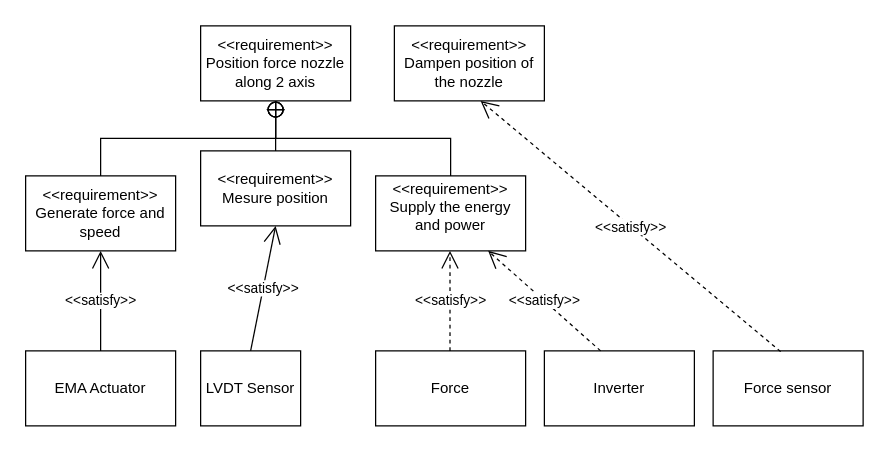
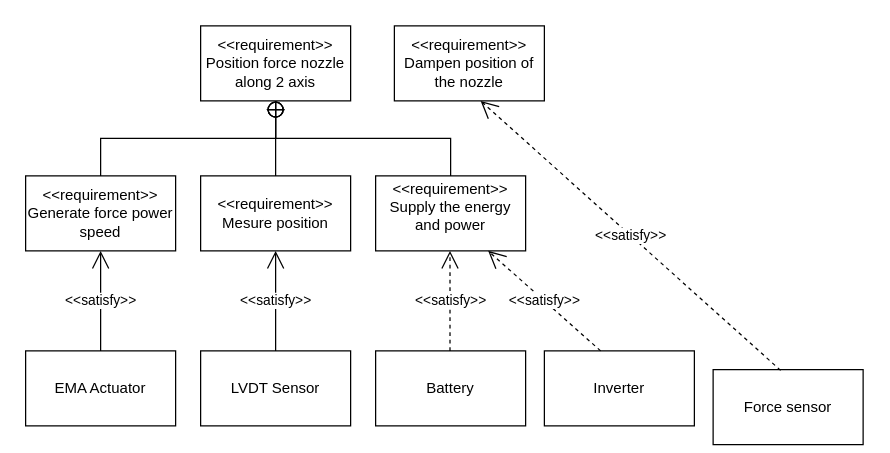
node "<<requirement>> Mesure position": moved (276, 188) -> (276, 213)
node "<<requirement>> Generate force and speed": label "<<requirement>> Generate force and speed" -> "<<requirement>> Generate force power speed"
node "LVDT Sensor": size 100x75 -> 150x75
node "Force": label "Force" -> "Battery"
node "Force sensor": moved (788, 388) -> (788, 407)
